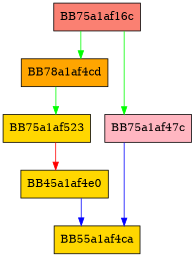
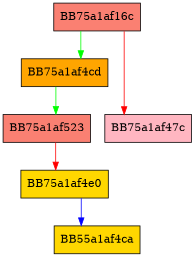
edge "BB75a1af16c" -> "BB75a1af47c": color green -> red
node "BB78a1af4cd": label "BB78a1af4cd" -> "BB75a1af4cd"
node "BB75a1af523": fillcolor gold -> salmon
edge "BB75a1af47c" -> "BB55a1af4ca": removed
node "BB45a1af4e0": label "BB45a1af4e0" -> "BB75a1af4e0"
